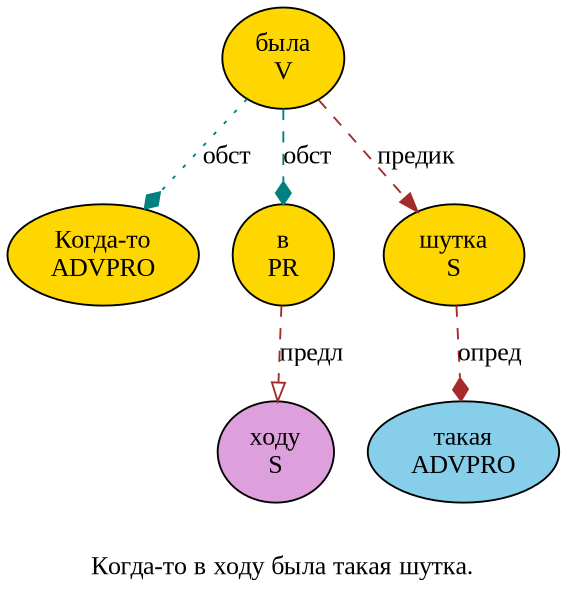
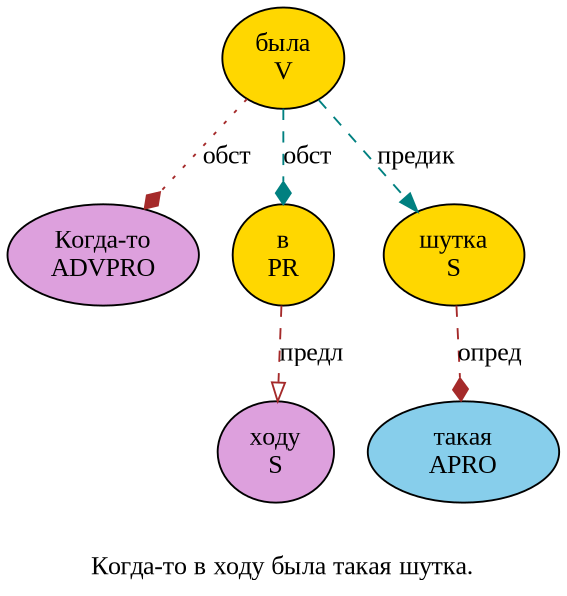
edge "была V" -> "Когда-то ADVPRO": color teal -> brown
edge "была V" -> "шутка S": color brown -> teal
node "Когда-то ADVPRO": fillcolor gold -> plum
node "такая ADVPRO": label "такая ADVPRO" -> "такая APRO"
